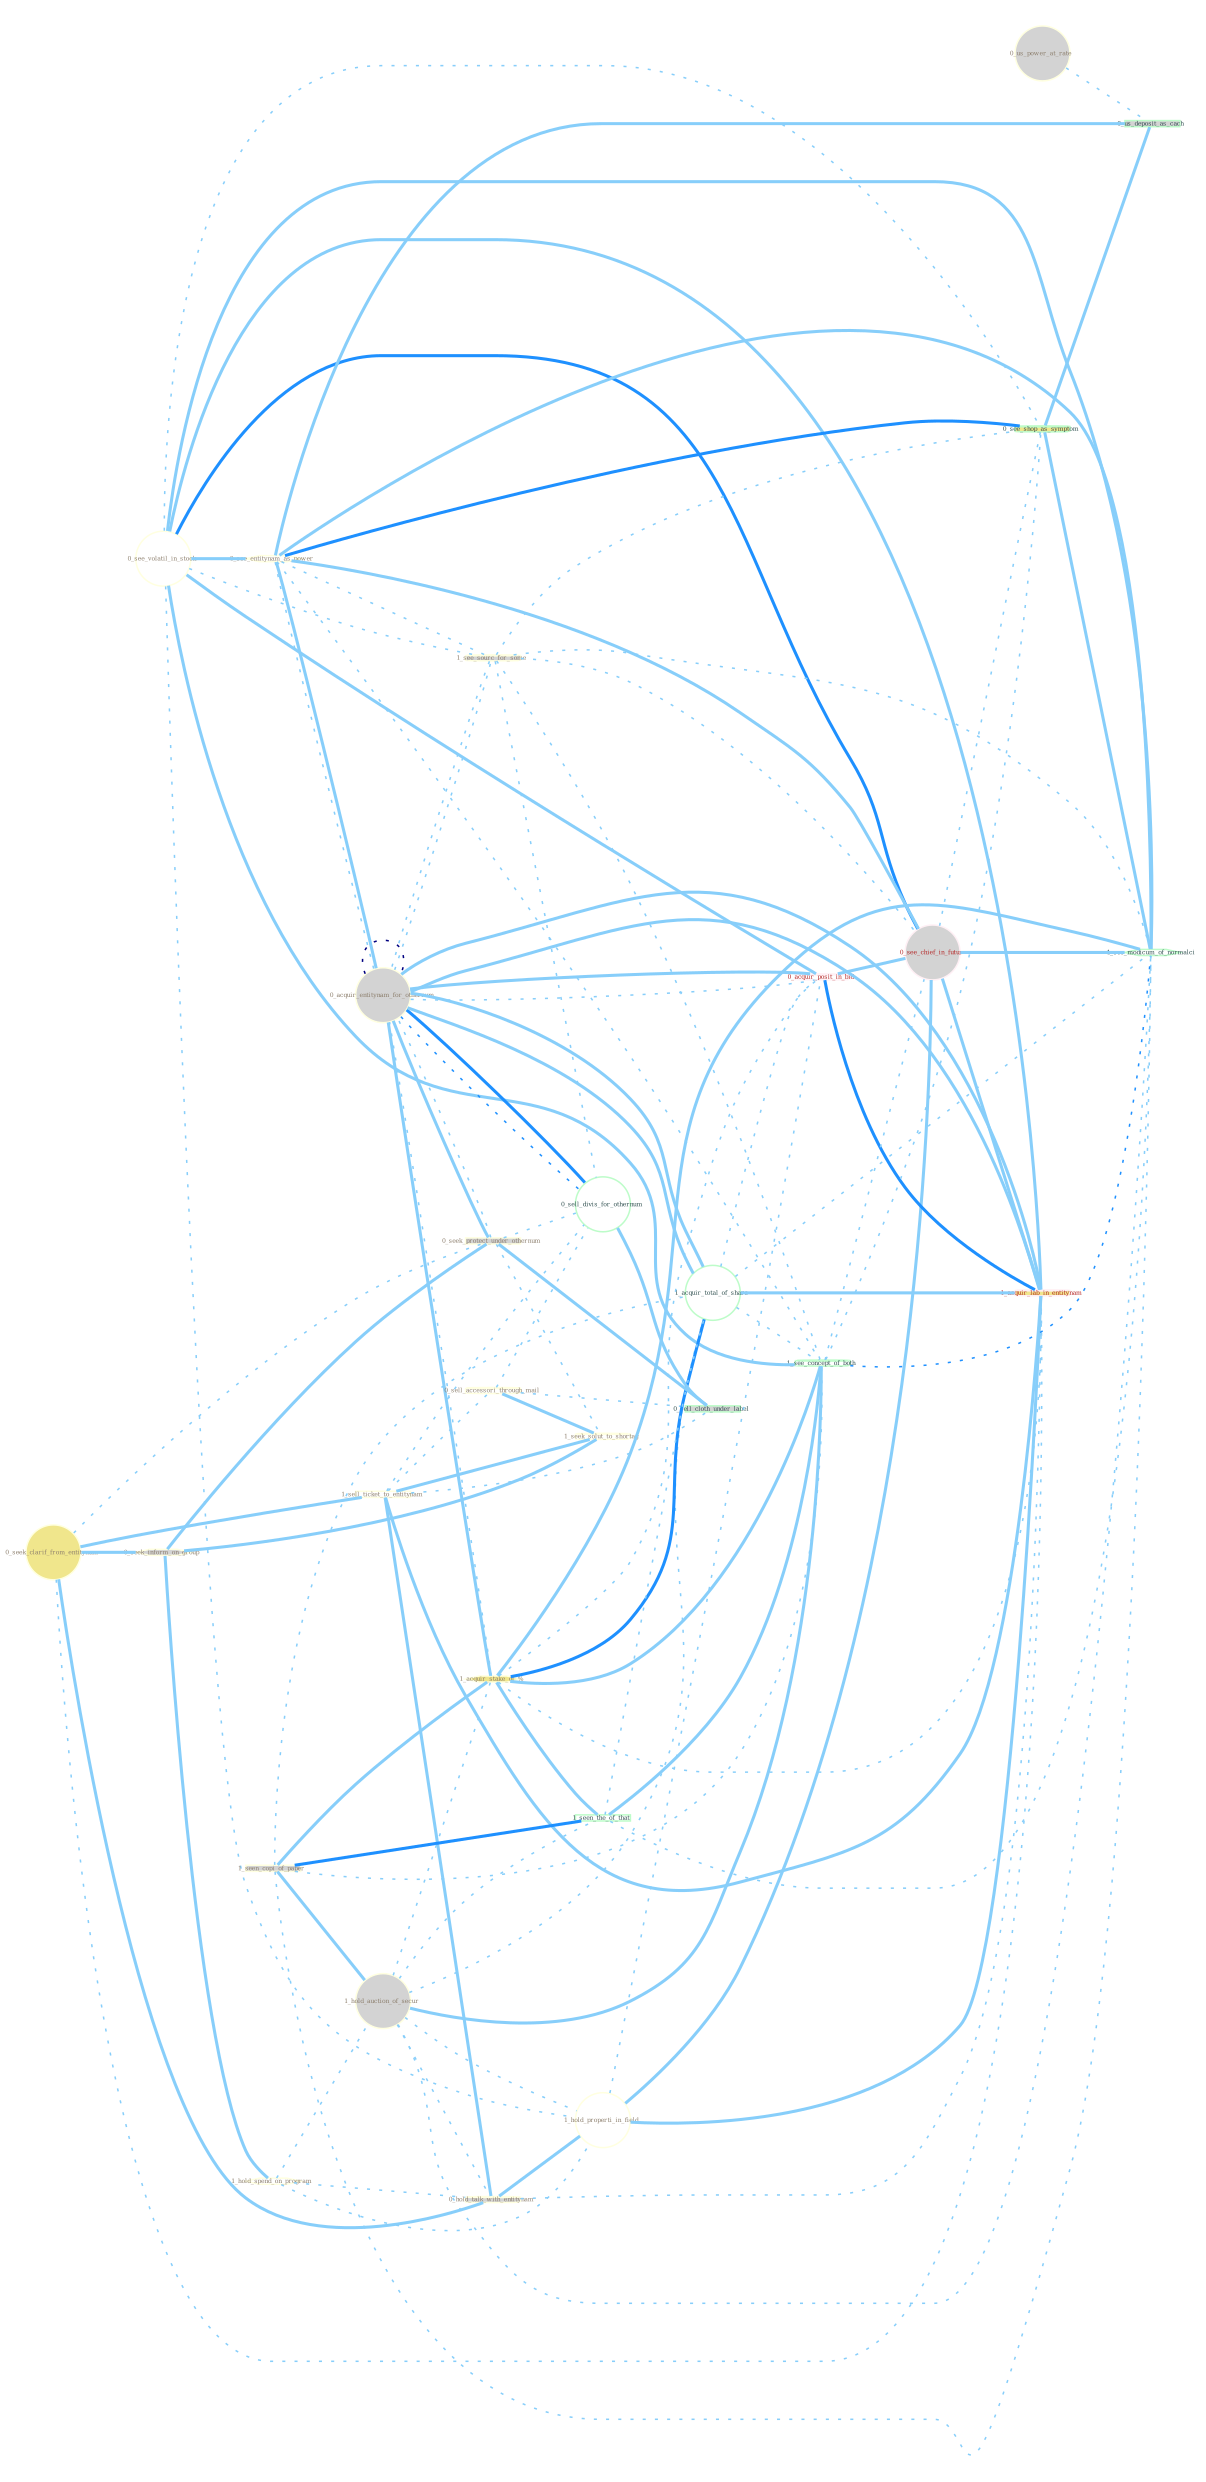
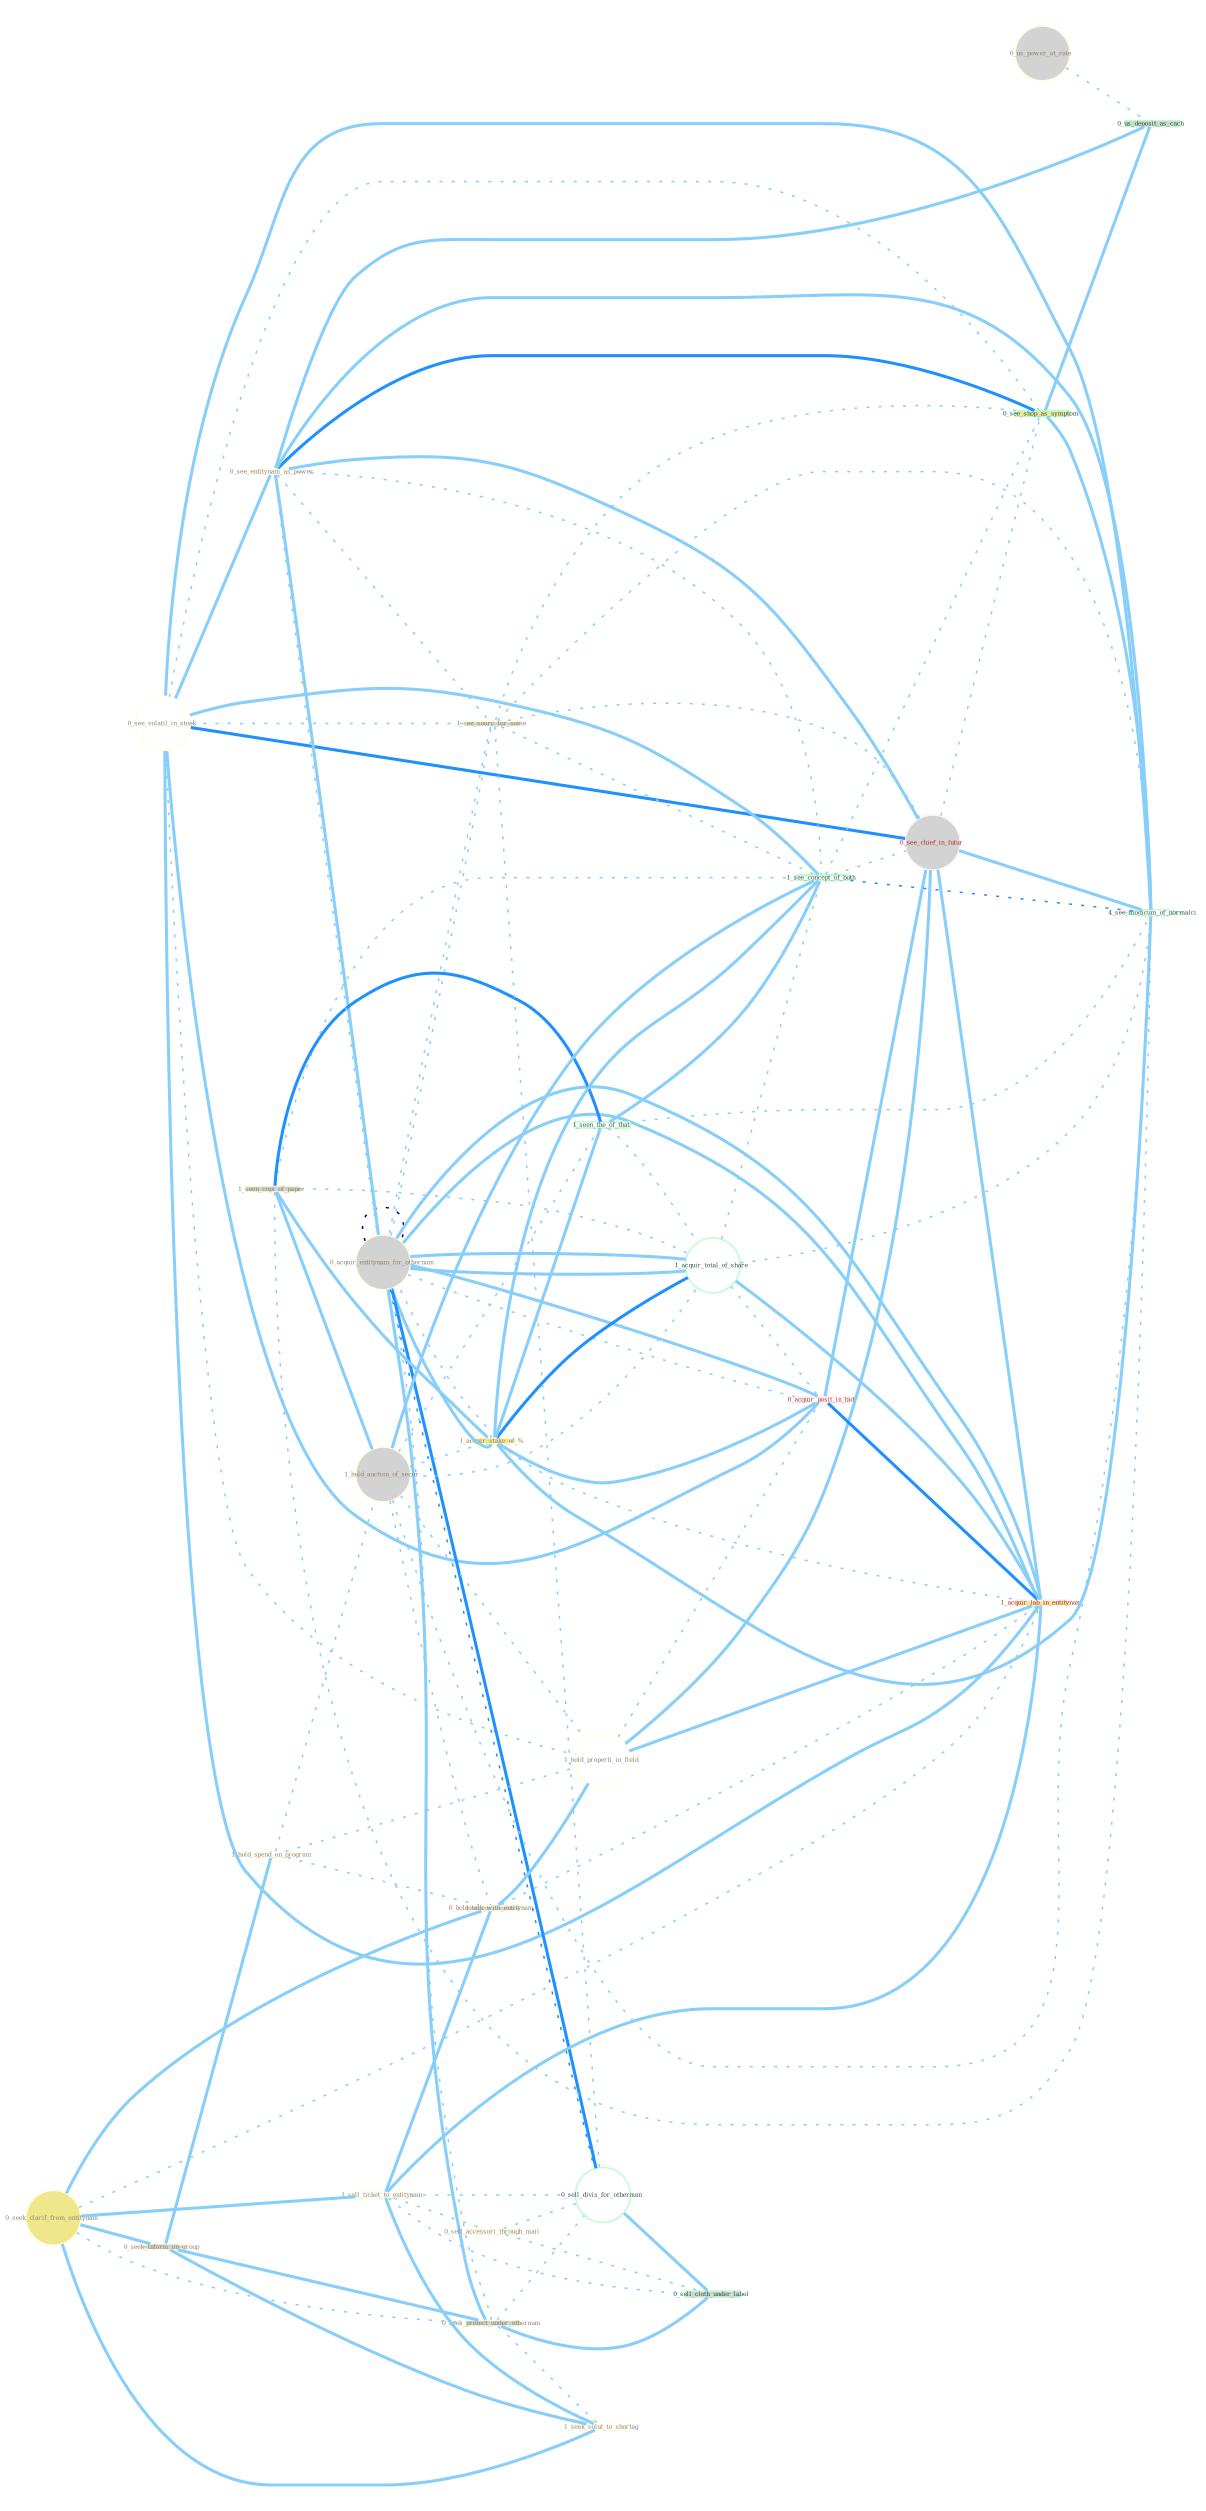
node "1_see_modicum_of_normalci": label "1_see_modicum_of_normalci" -> "4_see_modicum_of_normalci"
edge "0_sell_accessori_through_mail" -- "1_seek_solut_to_shortag": now "0_seek_clarif_from_entitynam" -- "1_seek_solut_to_shortag"
edge "0_acquir_posit_in_bid" -- "1_acquir_stake_of_%": style dotted -> bold
